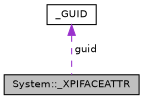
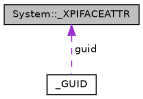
edge "System::_XPIFACEATTR" -> "_GUID": reversed
